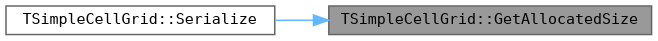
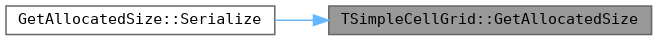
node "TSimpleCellGrid::Serialize": label "TSimpleCellGrid::Serialize" -> "GetAllocatedSize::Serialize"
